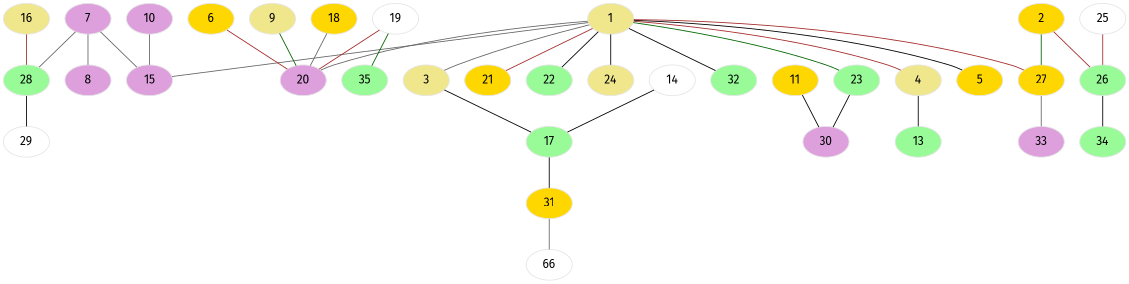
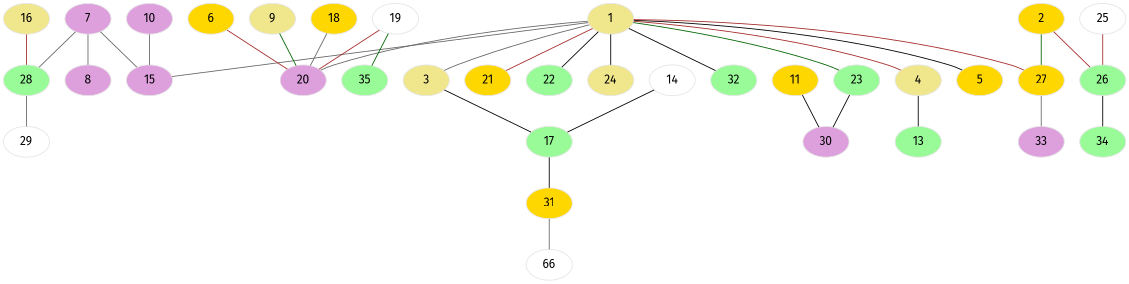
edge "28" -- "29": color black -> gray40
